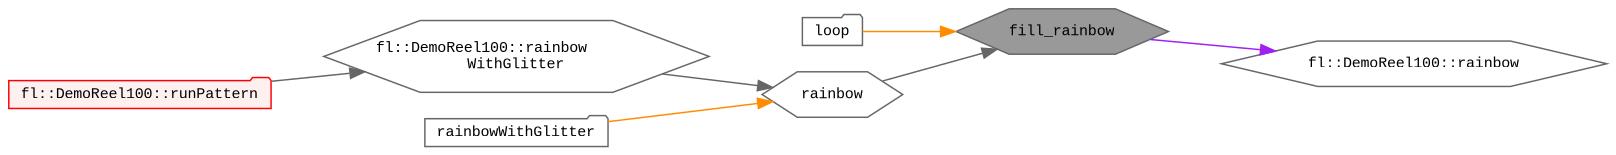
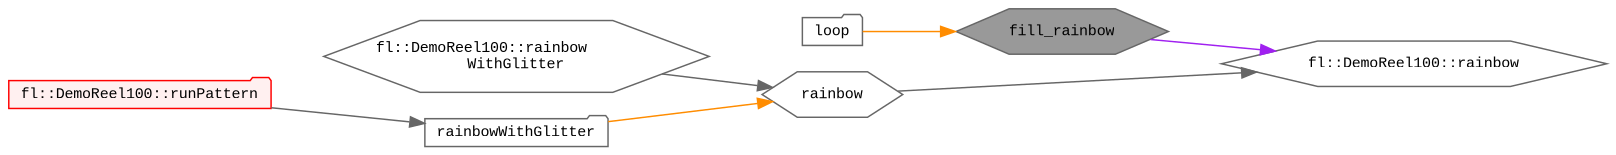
edge "rainbow" -> "fill_rainbow": now "rainbow" -> "fl::DemoReel100::rainbow"
edge "fl::DemoReel100::runPattern" -> "fl::DemoReel100::rainbow WithGlitter": now "fl::DemoReel100::runPattern" -> "rainbowWithGlitter"
